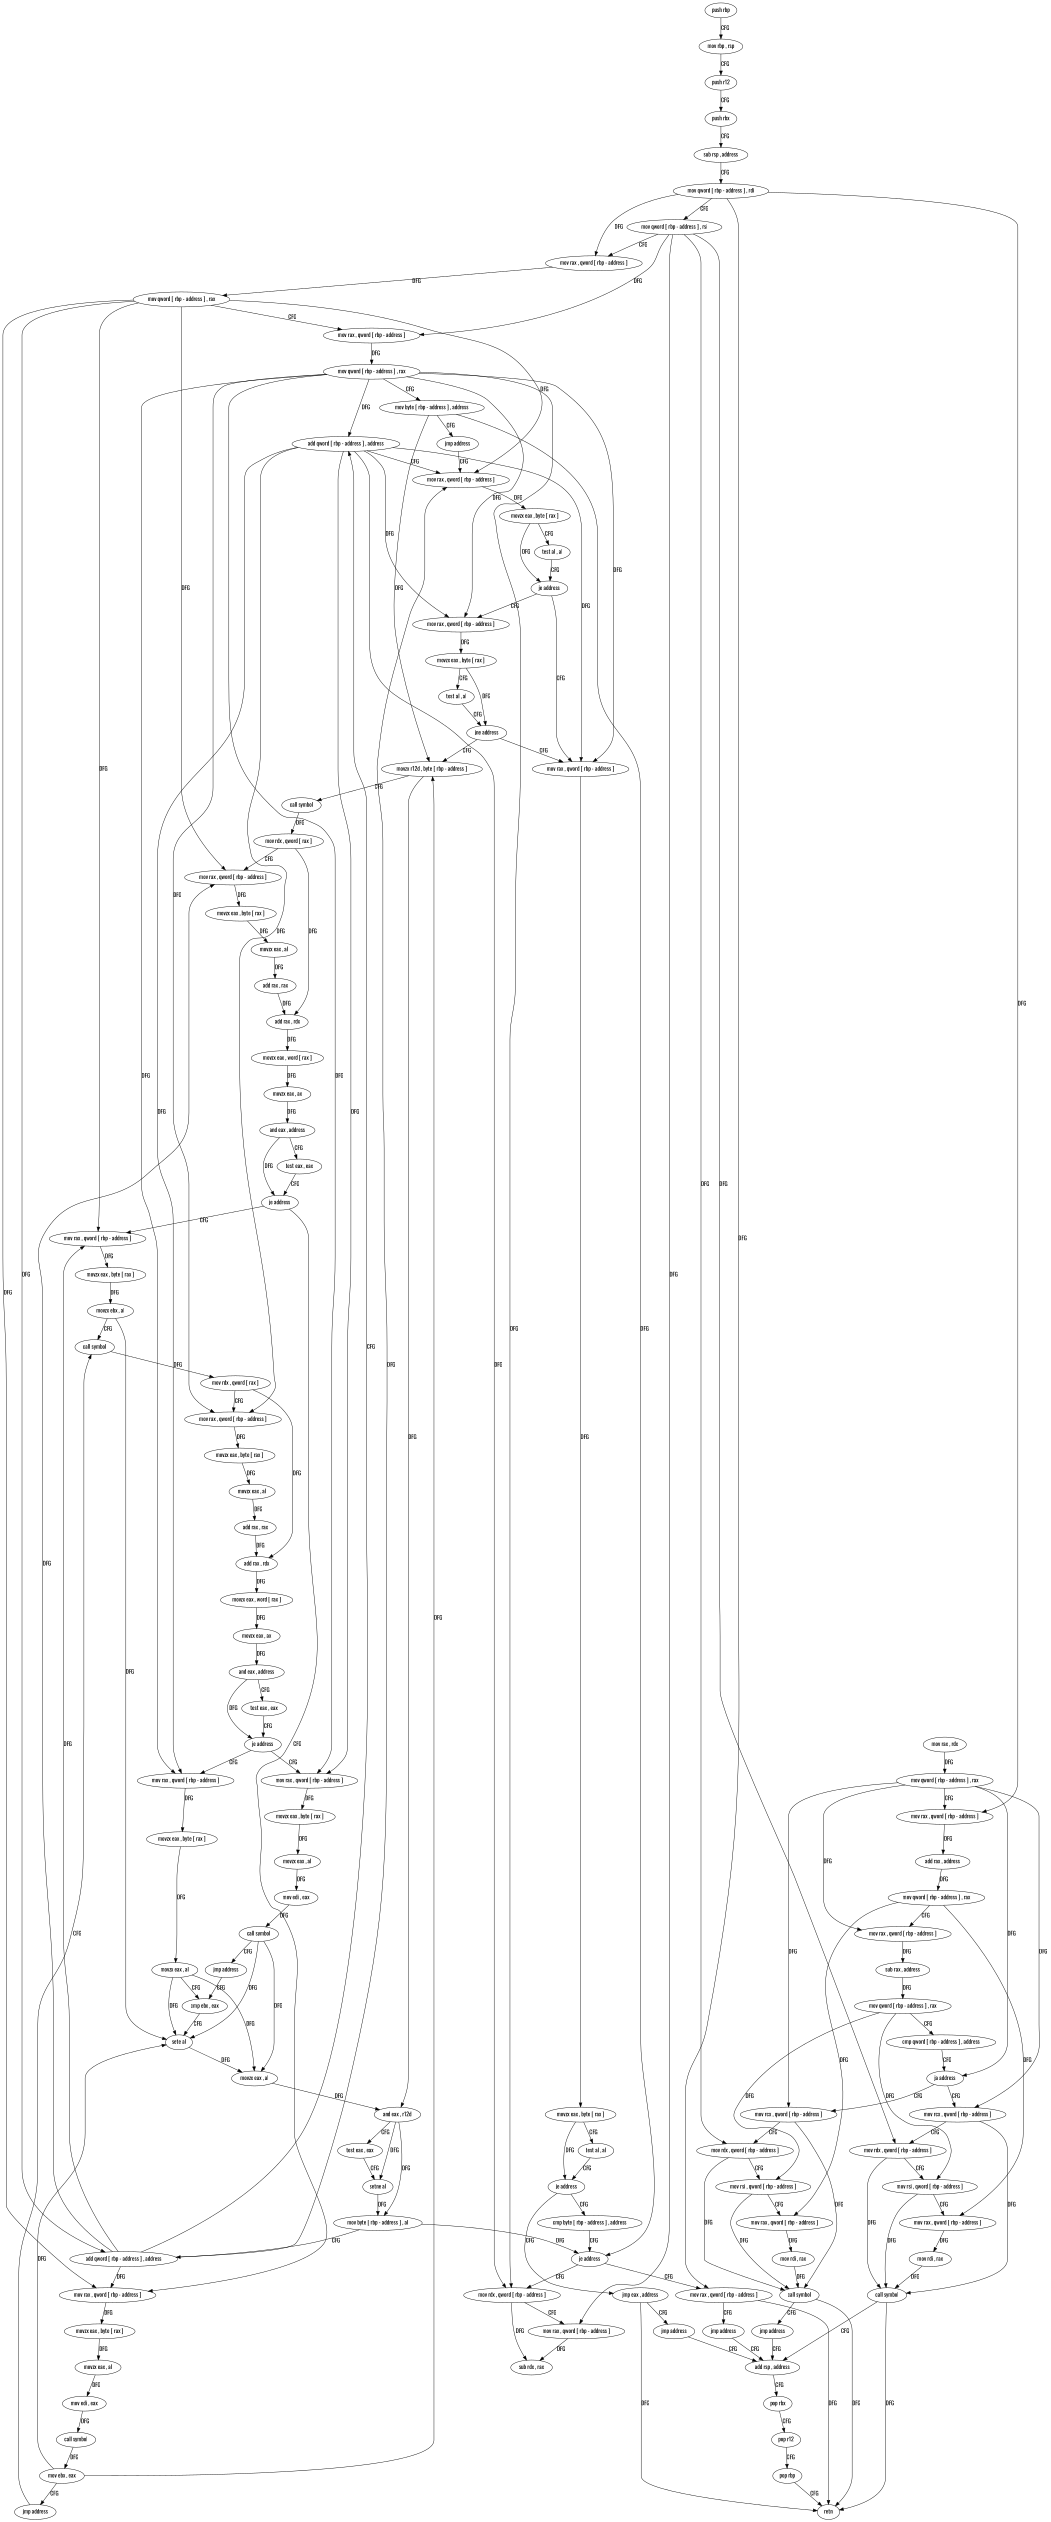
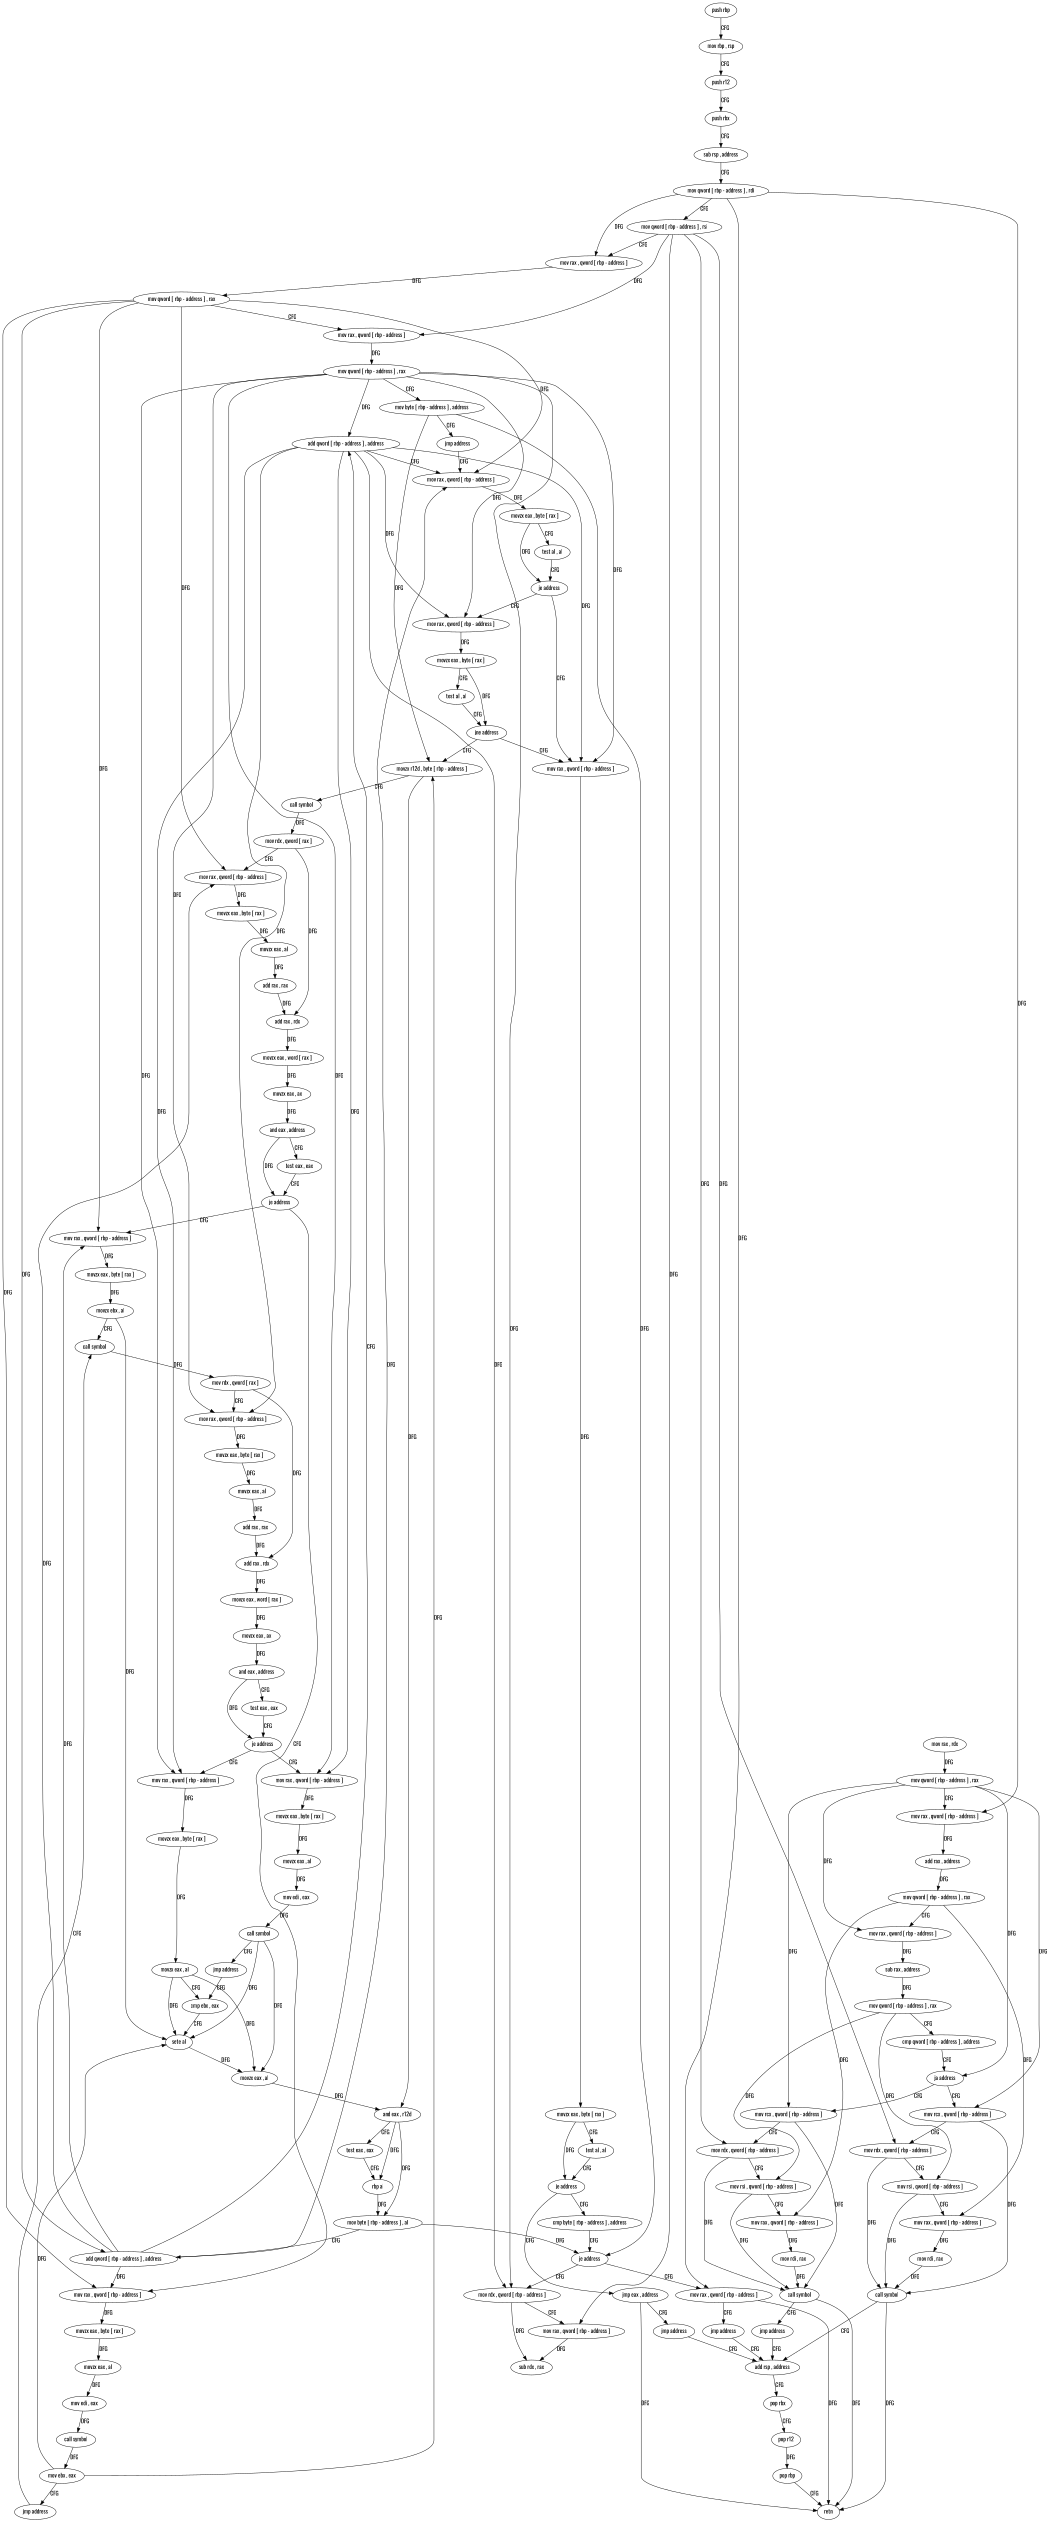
node "setne al": label "setne al" -> "rbp al"
edge "pop r12" -> "pop rbp": label "CFG" -> "DFG"
